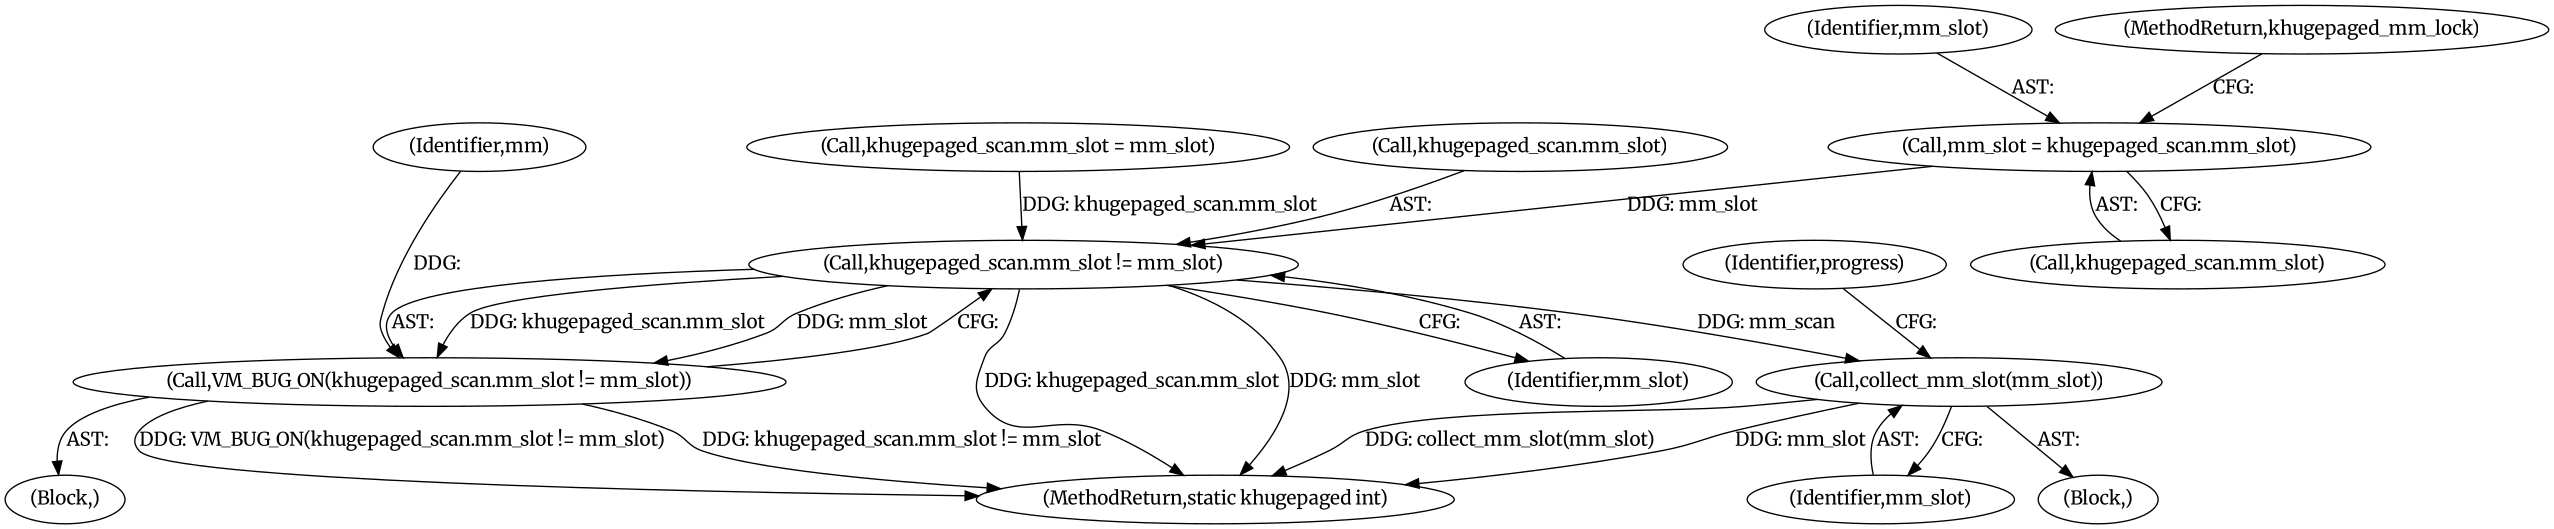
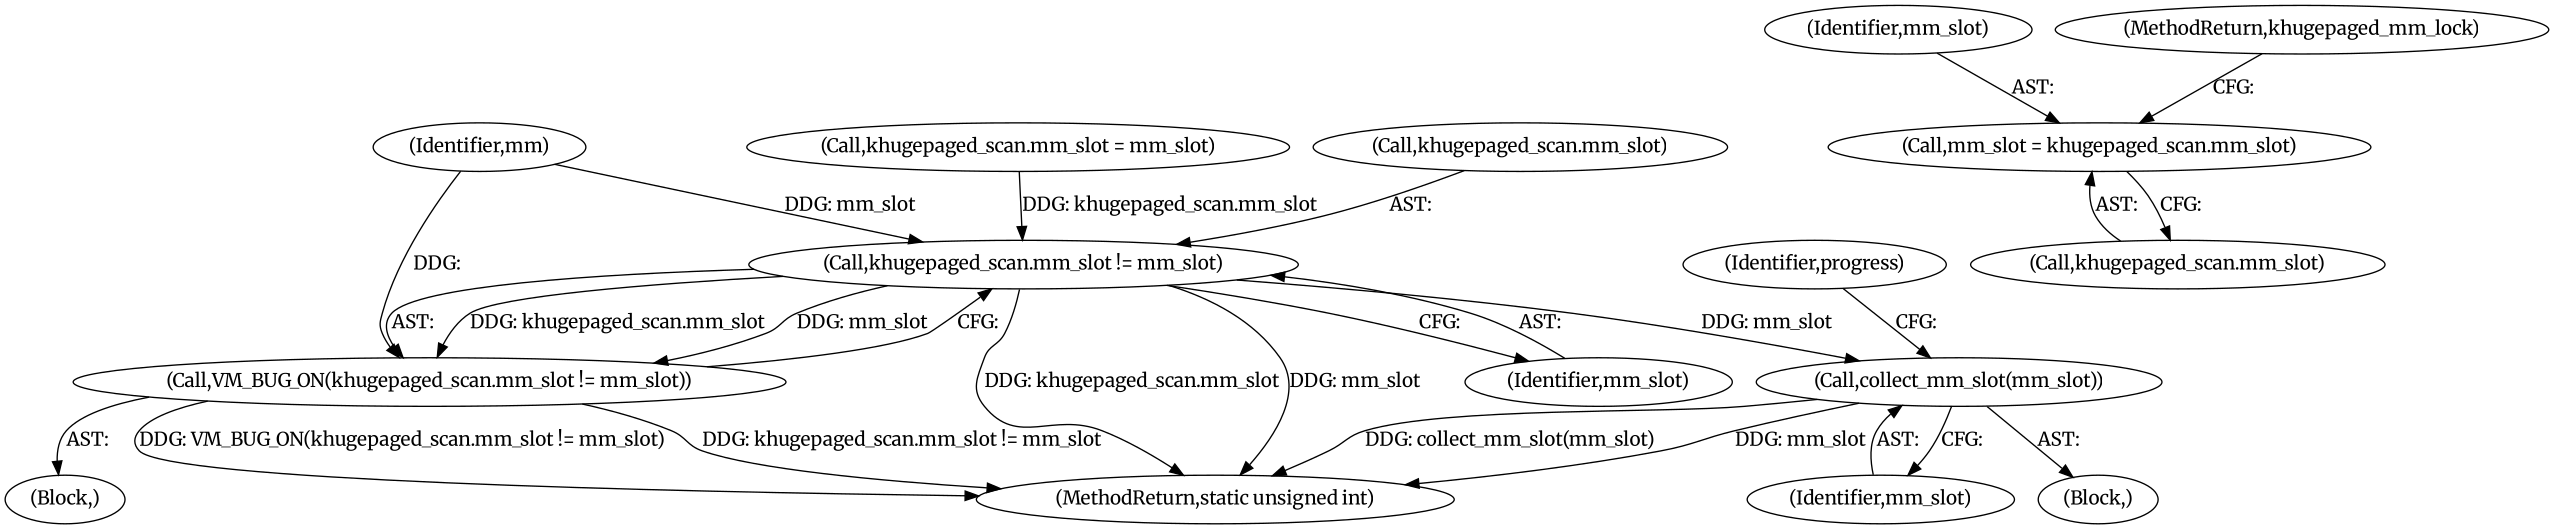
edge "(Call,mm_slot = khugepaged_scan.mm_slot)" -> "(Call,khugepaged_scan.mm_slot != mm_slot)": now "(Identifier,mm)" -> "(Call,khugepaged_scan.mm_slot != mm_slot)"
edge "(Call,khugepaged_scan.mm_slot != mm_slot)" -> "(Call,collect_mm_slot(mm_slot))": label "DDG: mm_scan" -> "DDG: mm_slot"
node "(MethodReturn,static khugepaged int)": label "(MethodReturn,static khugepaged int)" -> "(MethodReturn,static unsigned int)"
